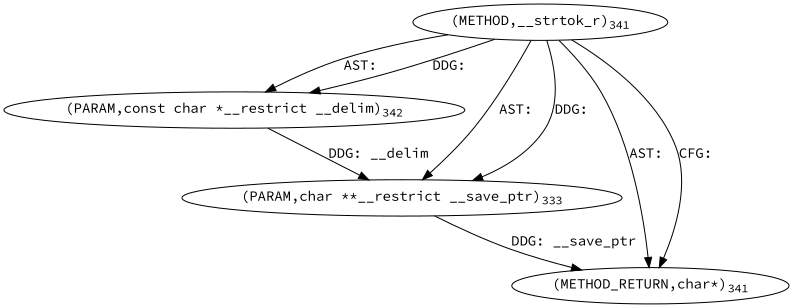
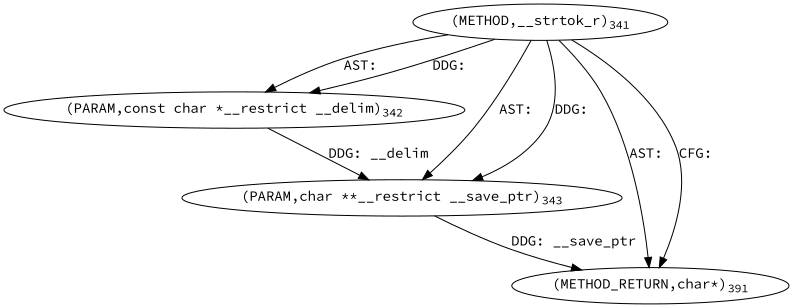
node "(PARAM,char **__restrict __save_ptr)": text "333" -> "343"
node "(METHOD_RETURN,char*)": text "341" -> "391"
